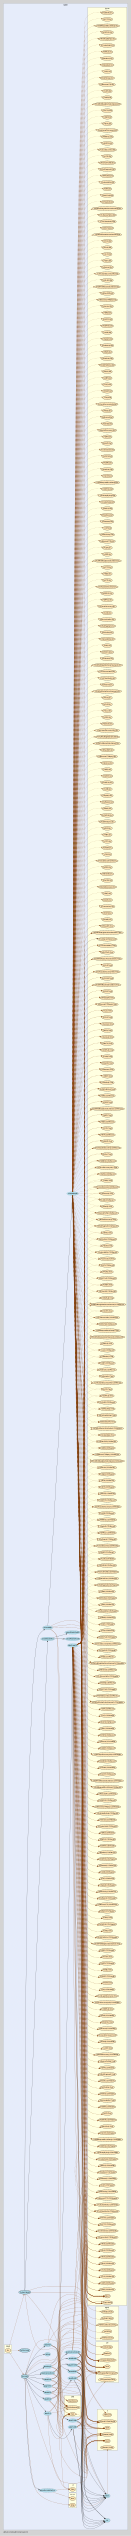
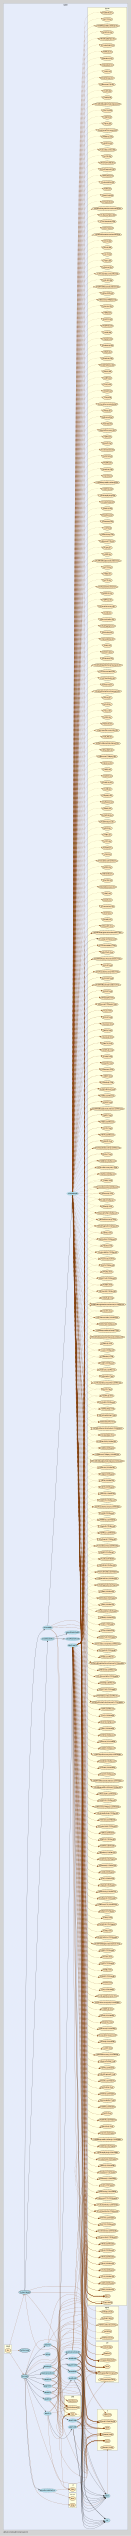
node "(*VXLAN).NeighborSolicitation": label "(*VXLAN).NeighborSolicitation" -> "(*VXLAN).Src"
